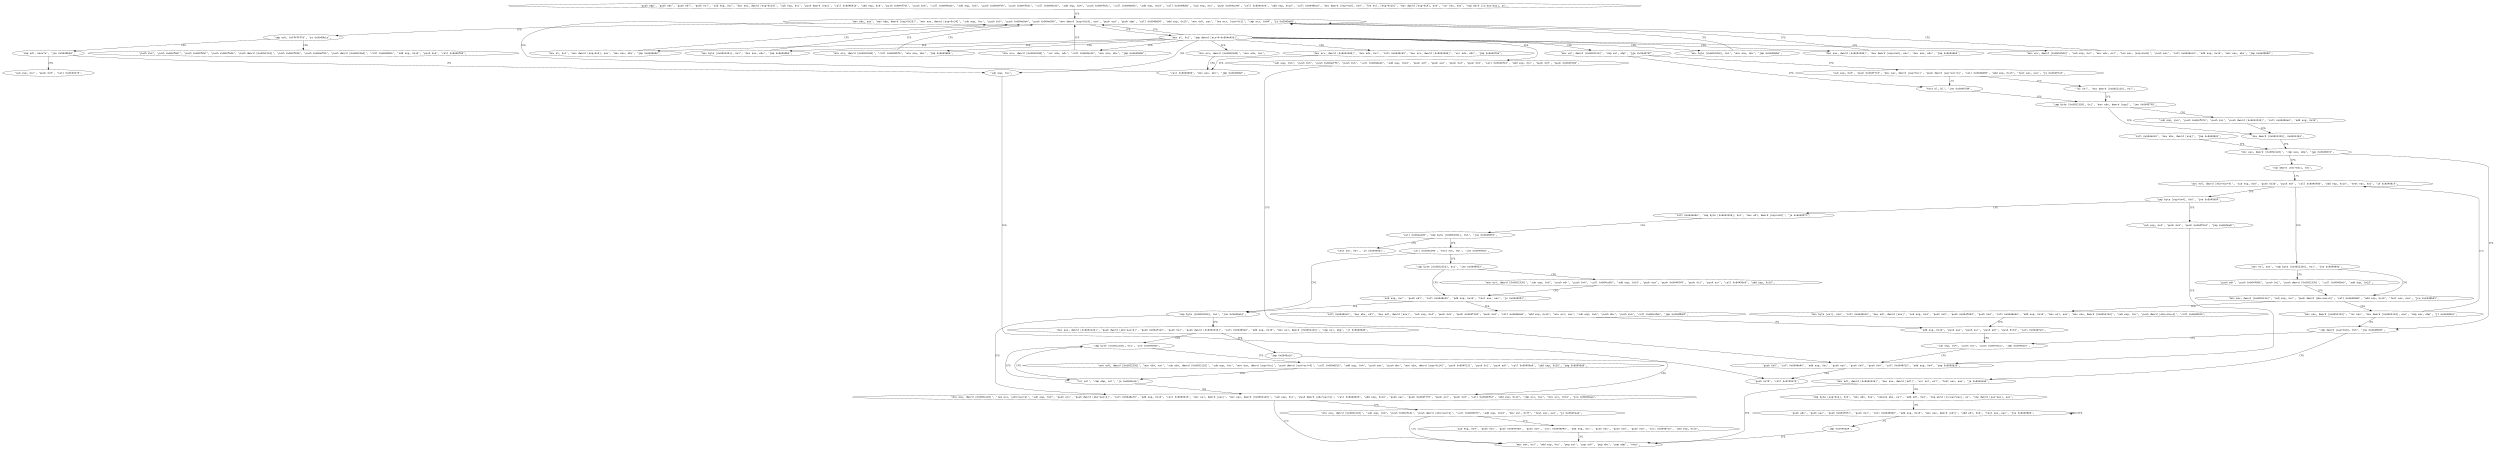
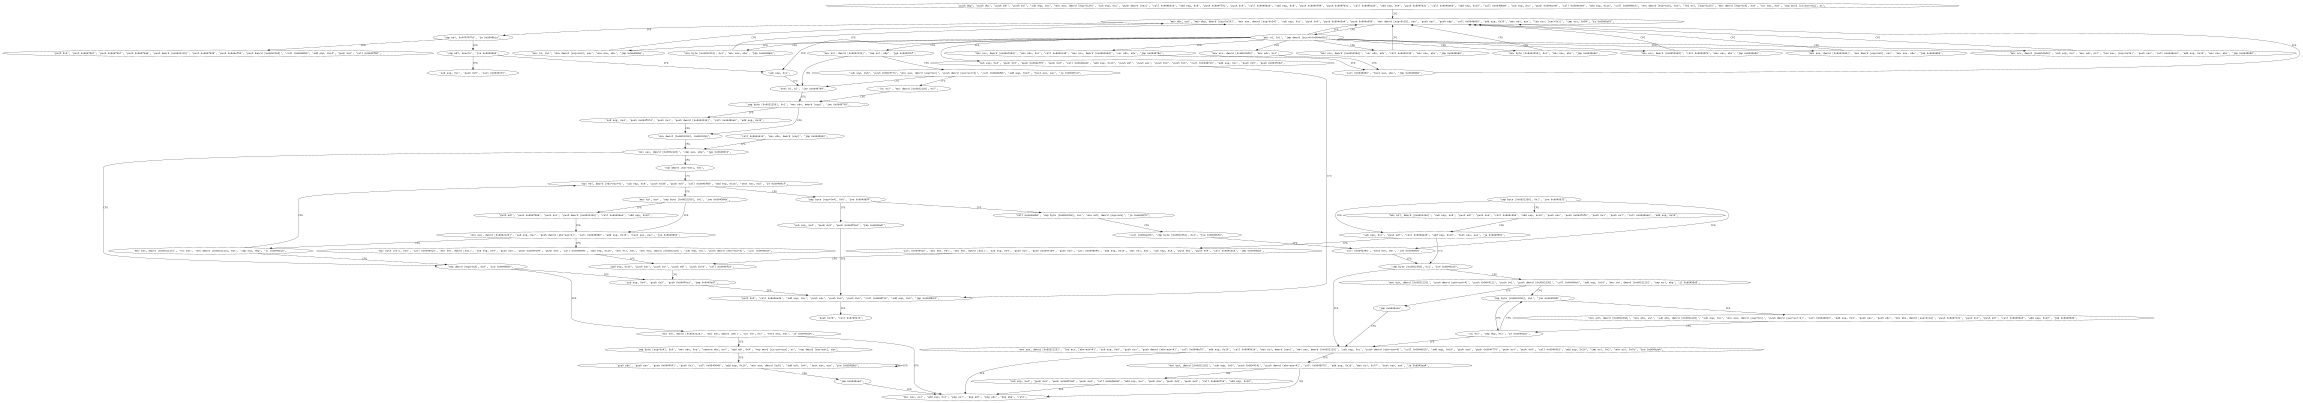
node "'call 0x8049d50', 'mov eax, ebx', 'jmp 0x80496b0',": label "'call 0x8049d50', 'mov eax, ebx', 'jmp 0x80496b0'," -> "'call 0x8049d50', 'test eax, ebx', 'jmp 0x80496b0',"
node "'test edi, edi', 'je 0x8049991',": removed
edge "'call 0x804a348', 'test edi, edi', 'jne 0x8049905'," -> "'cmp byte [0x8052350], 0x1', 'jne 0x8049933',": reversed
edge "'sub esp, 0xc'," -> "'push 0x7d', 'call 0x8749270',": now "'sub esp, 0xc'," -> "'test bl, bl', 'jne 0x80497d4',"
